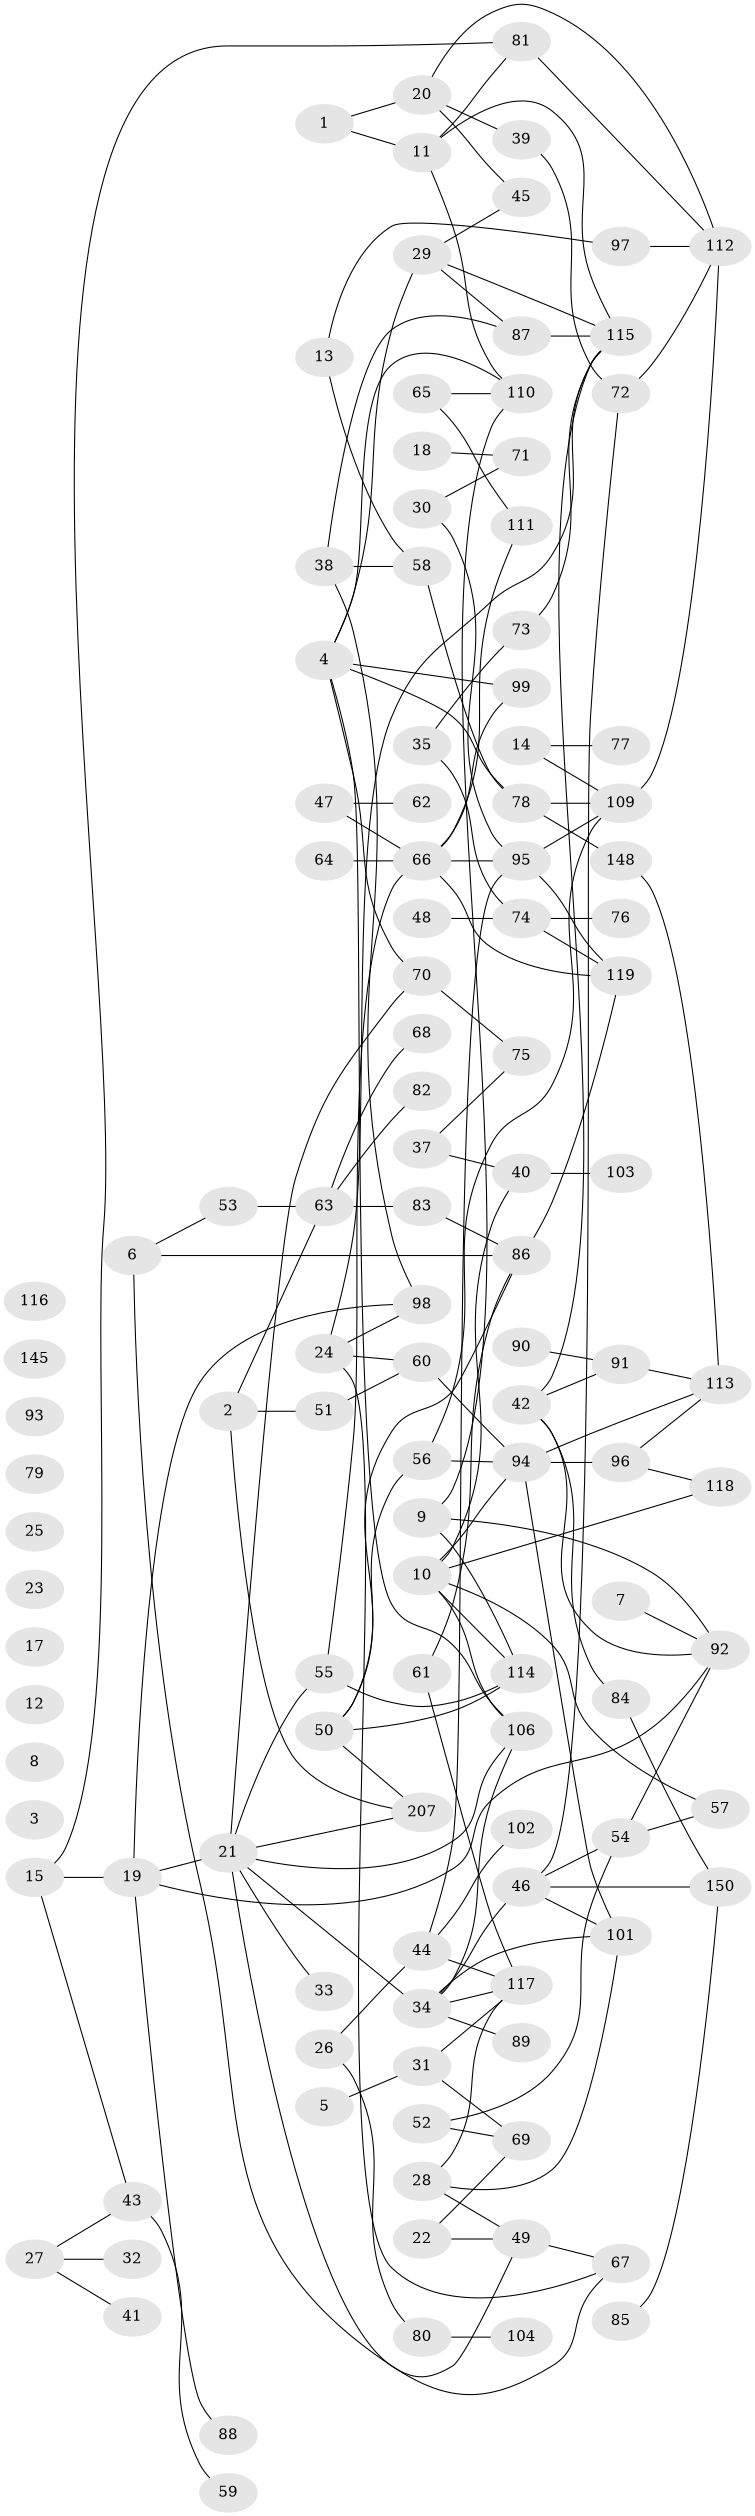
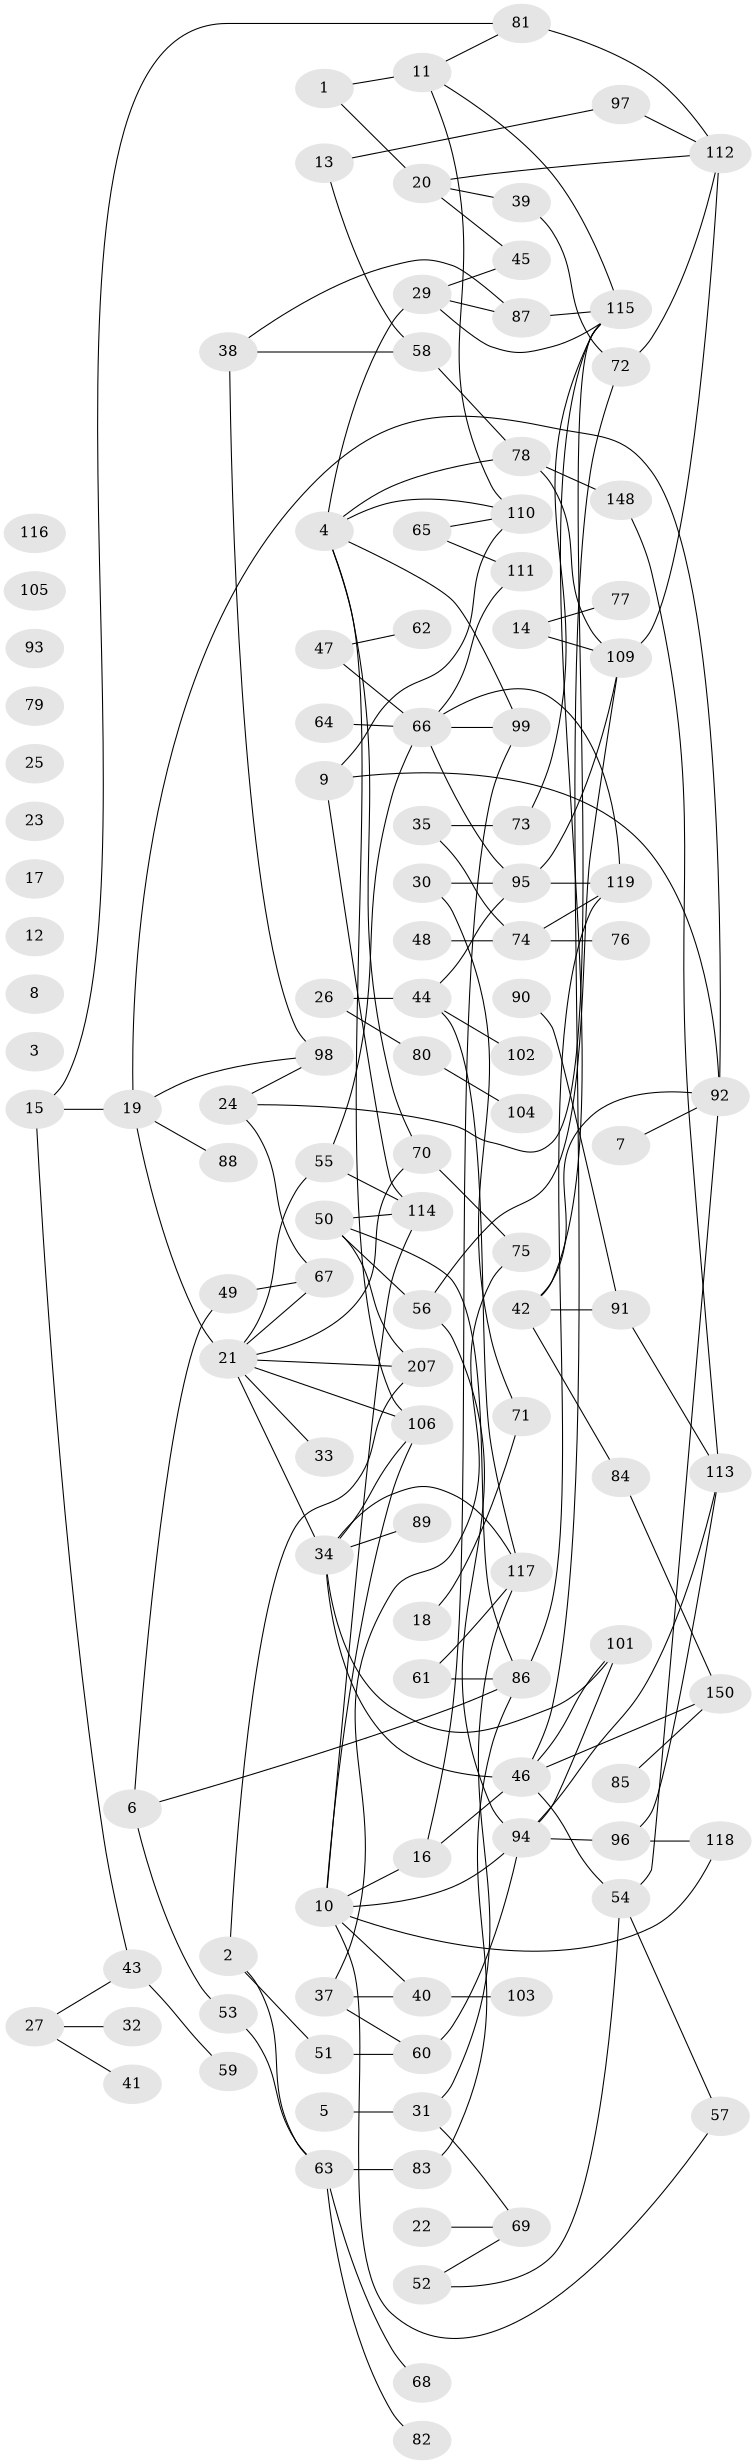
edge "24" -- "60": now "37" -- "60"
node "145": label "145" -> "105"
node "16": added
node "28": removed
edge "22" -- "49": removed
